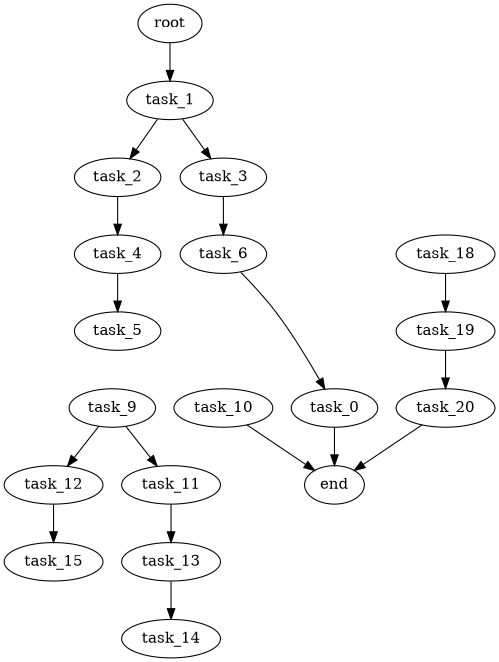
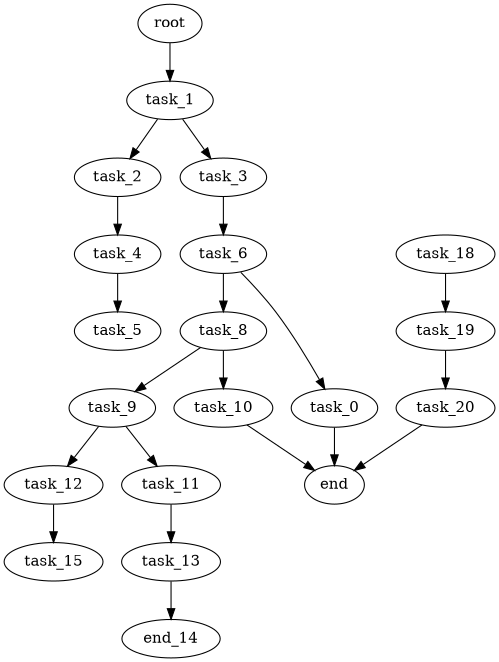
node "task_8": added
node "task_14": label "task_14" -> "end_14"
